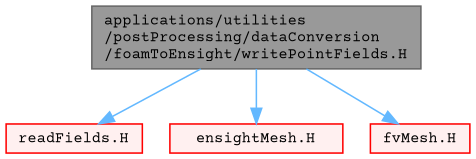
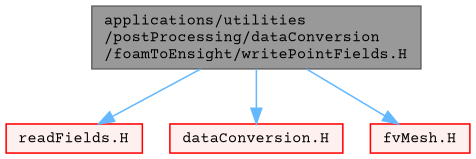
node "ensightMesh.H": label "ensightMesh.H" -> "dataConversion.H"
